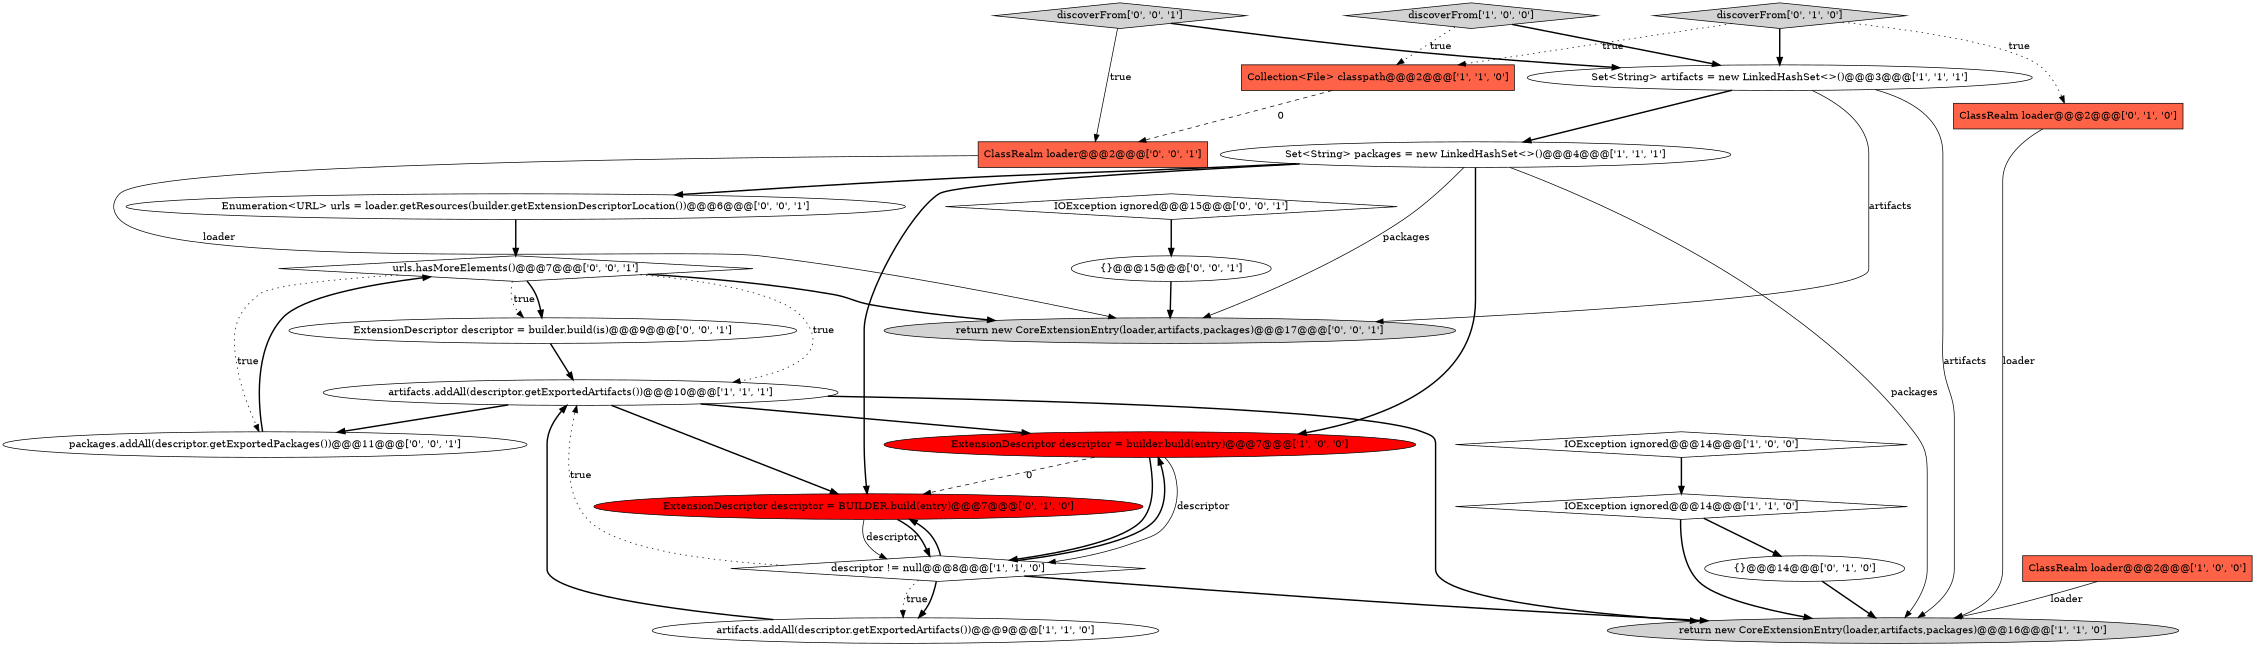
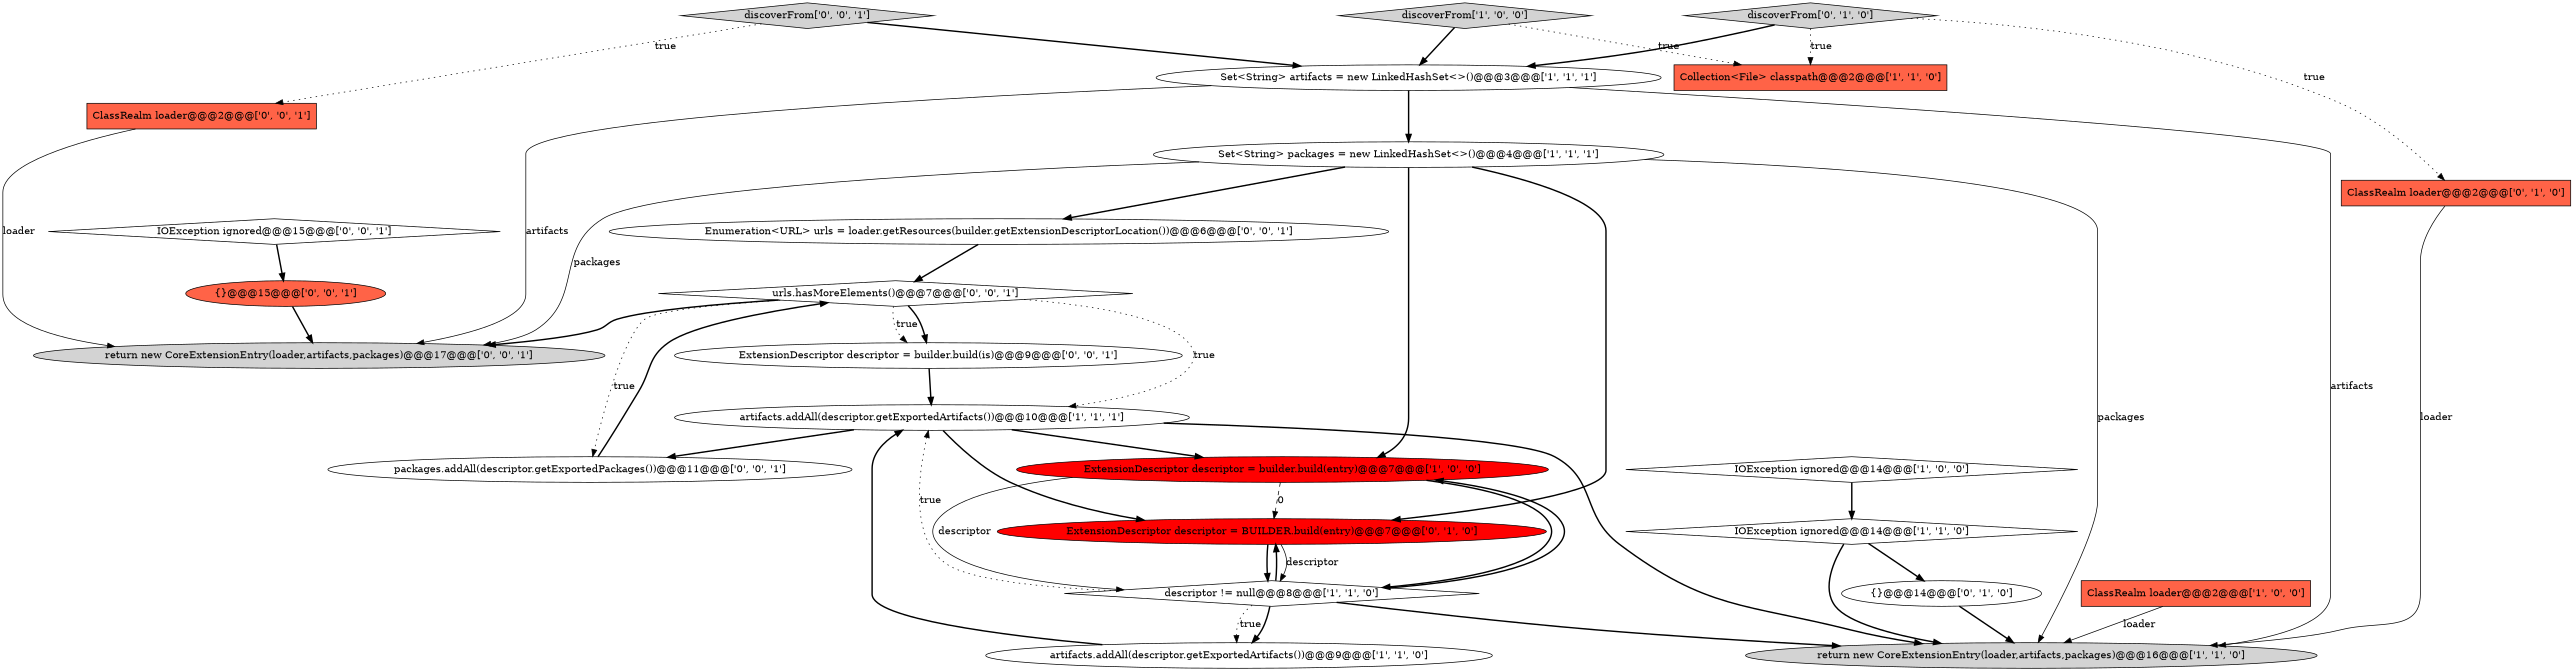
edge "discoverFrom['0', '0', '1']" -> "ClassRealm loader@@@2@@@['0', '0', '1']": style solid -> dotted
edge "Collection<File> classpath@@@2@@@['1', '1', '0']" -> "ClassRealm loader@@@2@@@['0', '0', '1']": removed, label "0"
node "{}@@@15@@@['0', '0', '1']": fillcolor white -> tomato
